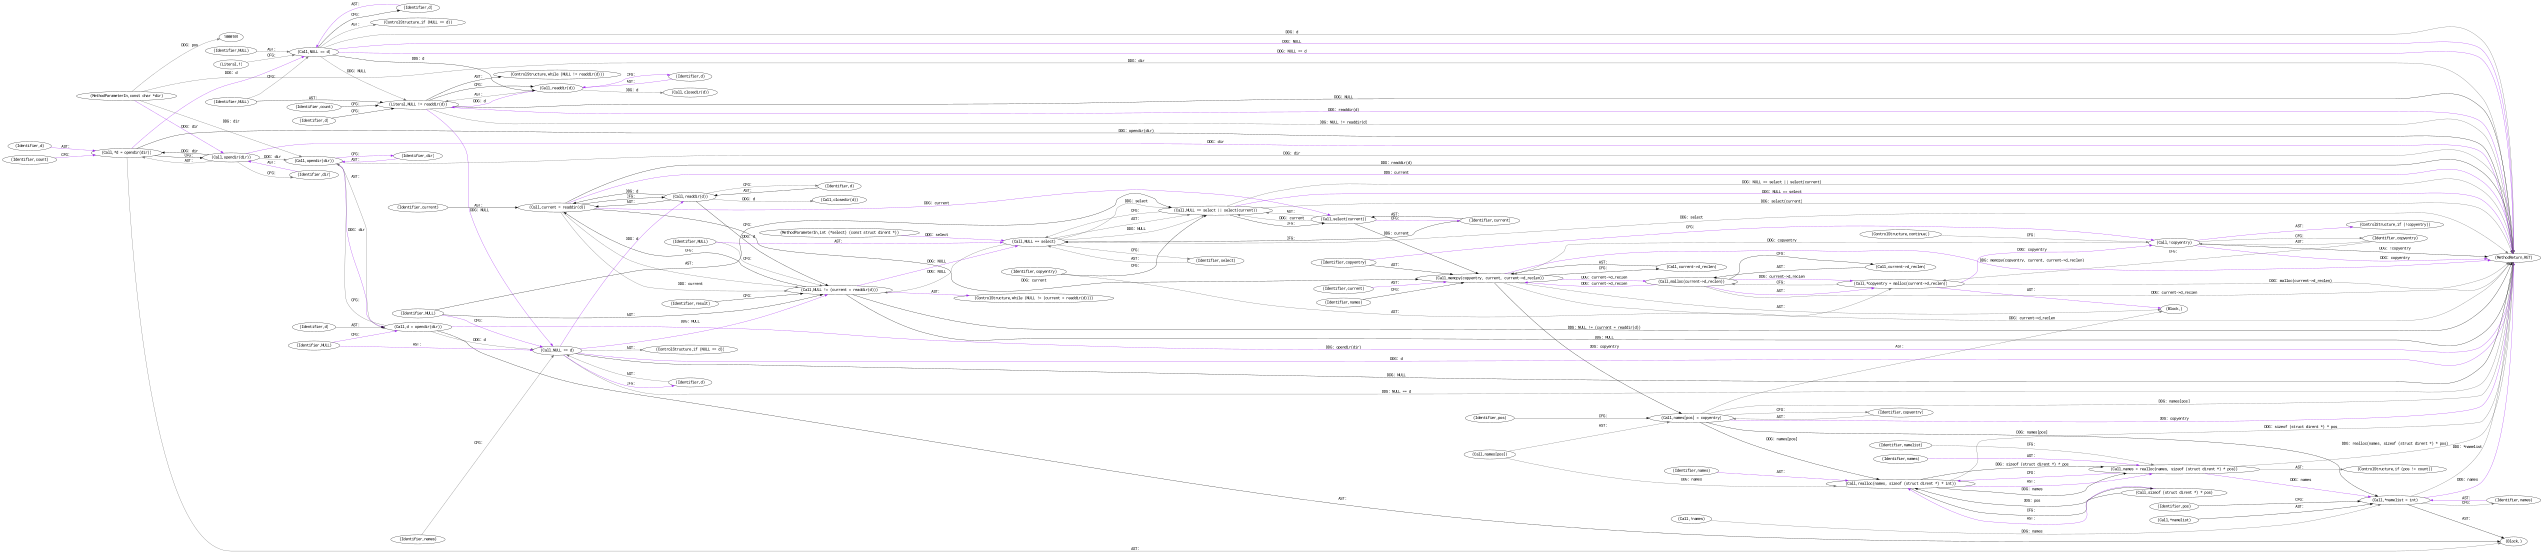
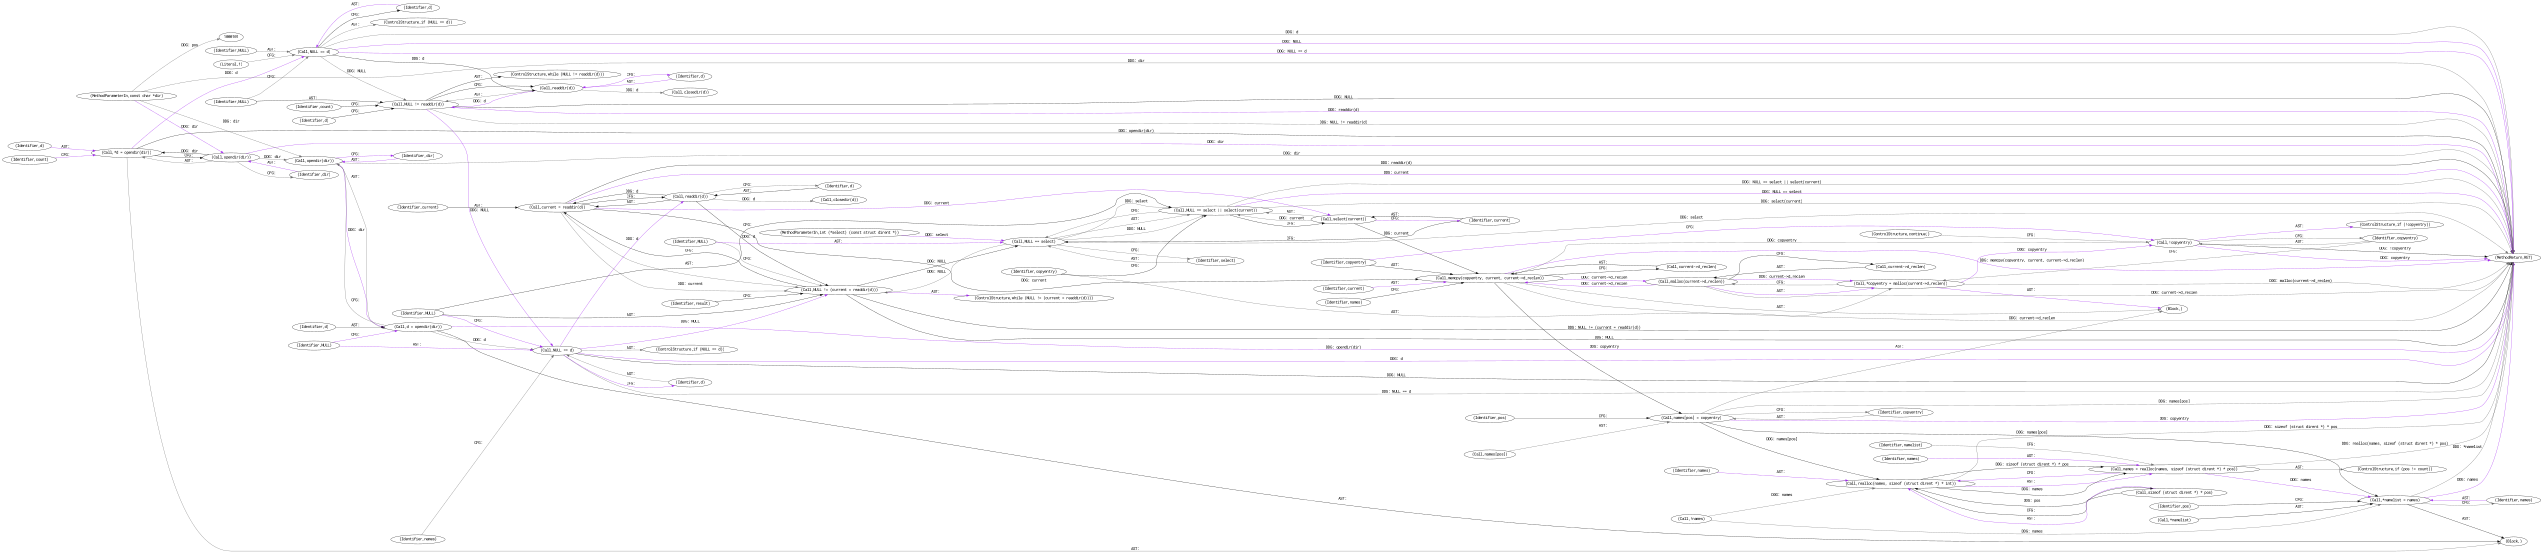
node "(Literal,NULL != readdir(d))": label "(Literal,NULL != readdir(d))" -> "(Call,NULL != readdir(d))"
edge "(Call,NULL != (current = readdir(d)))" -> "(Call,NULL == select)": color purple -> black
edge "(Call,names[pos])" -> "(Call,realloc(names, sizeof (struct dirent *) * int))": now "(Call,!names)" -> "(Call,realloc(names, sizeof (struct dirent *) * int))"
node "(Call,*namelist = int)": label "(Call,*namelist = int)" -> "(Call,*namelist = names)"
